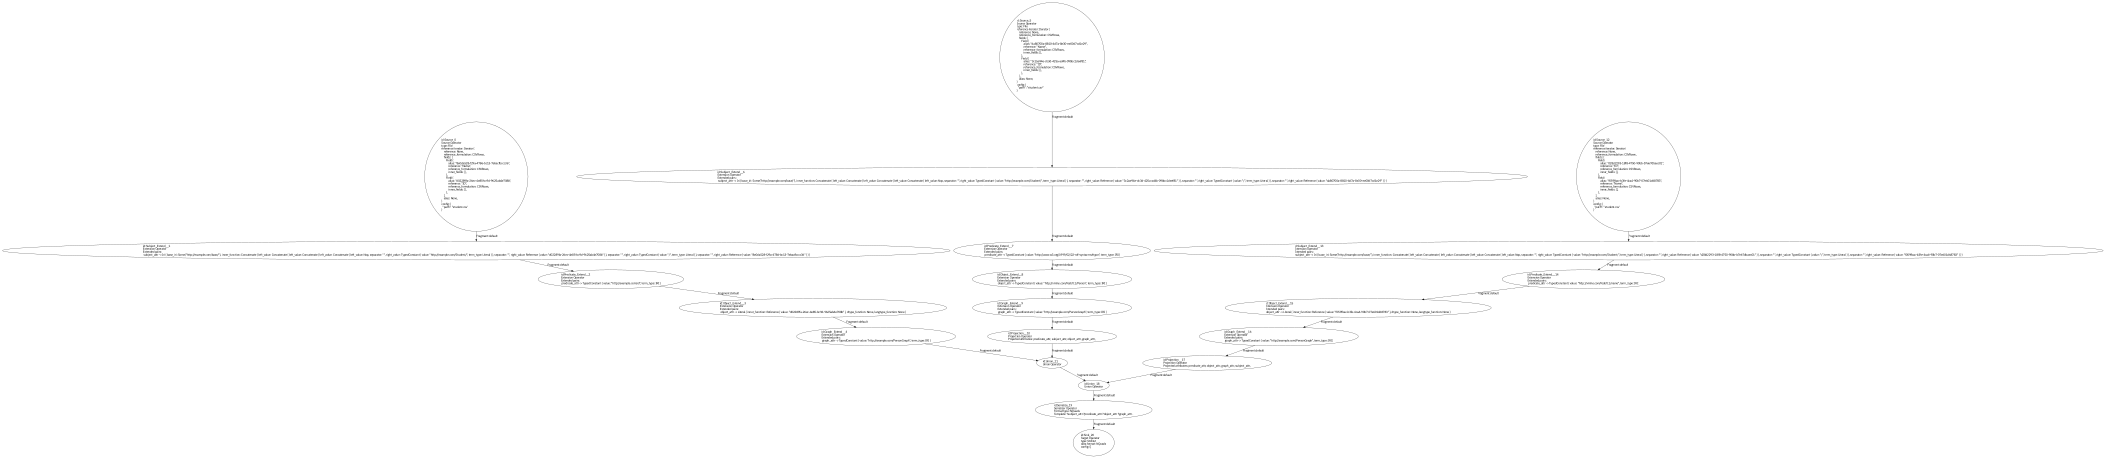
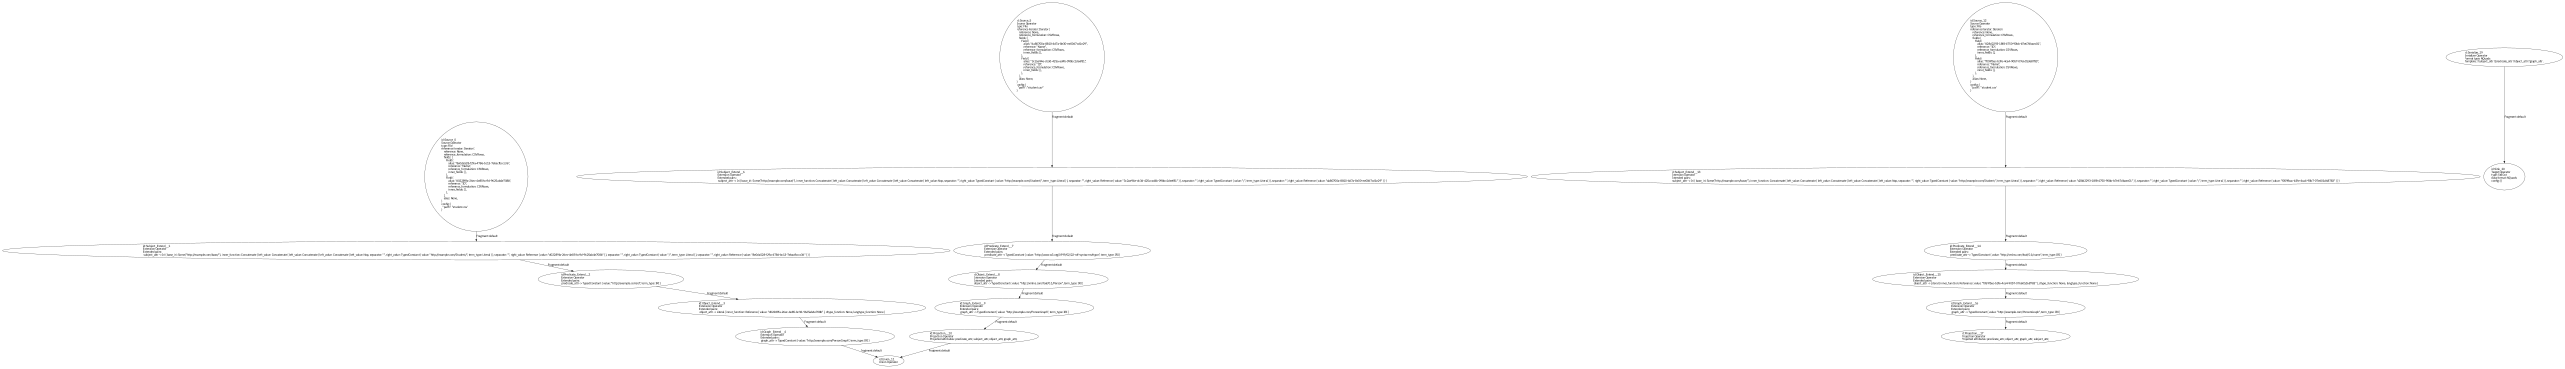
node "id:Union_18 Union Operator": removed
